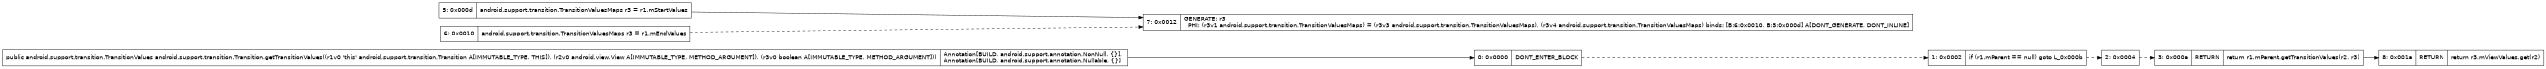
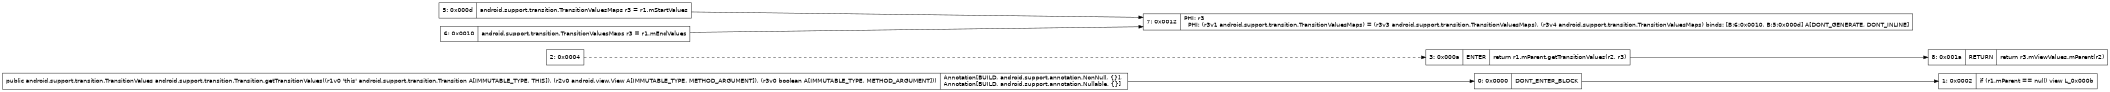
node "7: 0x0012": text "GENERATE: r3" -> "PHI: r3"
edge "6: 0x0010" -> "7: 0x0012": style dashed -> solid
edge "0: 0x0000" -> "1: 0x0002": style dashed -> solid
node "1: 0x0002": text "if (r1.mParent == null) goto L_0x000b" -> "if (r1.mParent == null) view L_0x000b"
edge "1: 0x0002" -> "2: 0x0004": removed
node "3: 0x000a": text "RETURN" -> "ENTER"
node "8: 0x001a": text "return r3.mViewValues.get(r2)" -> "return r3.mViewValues.mParent(r2)"
